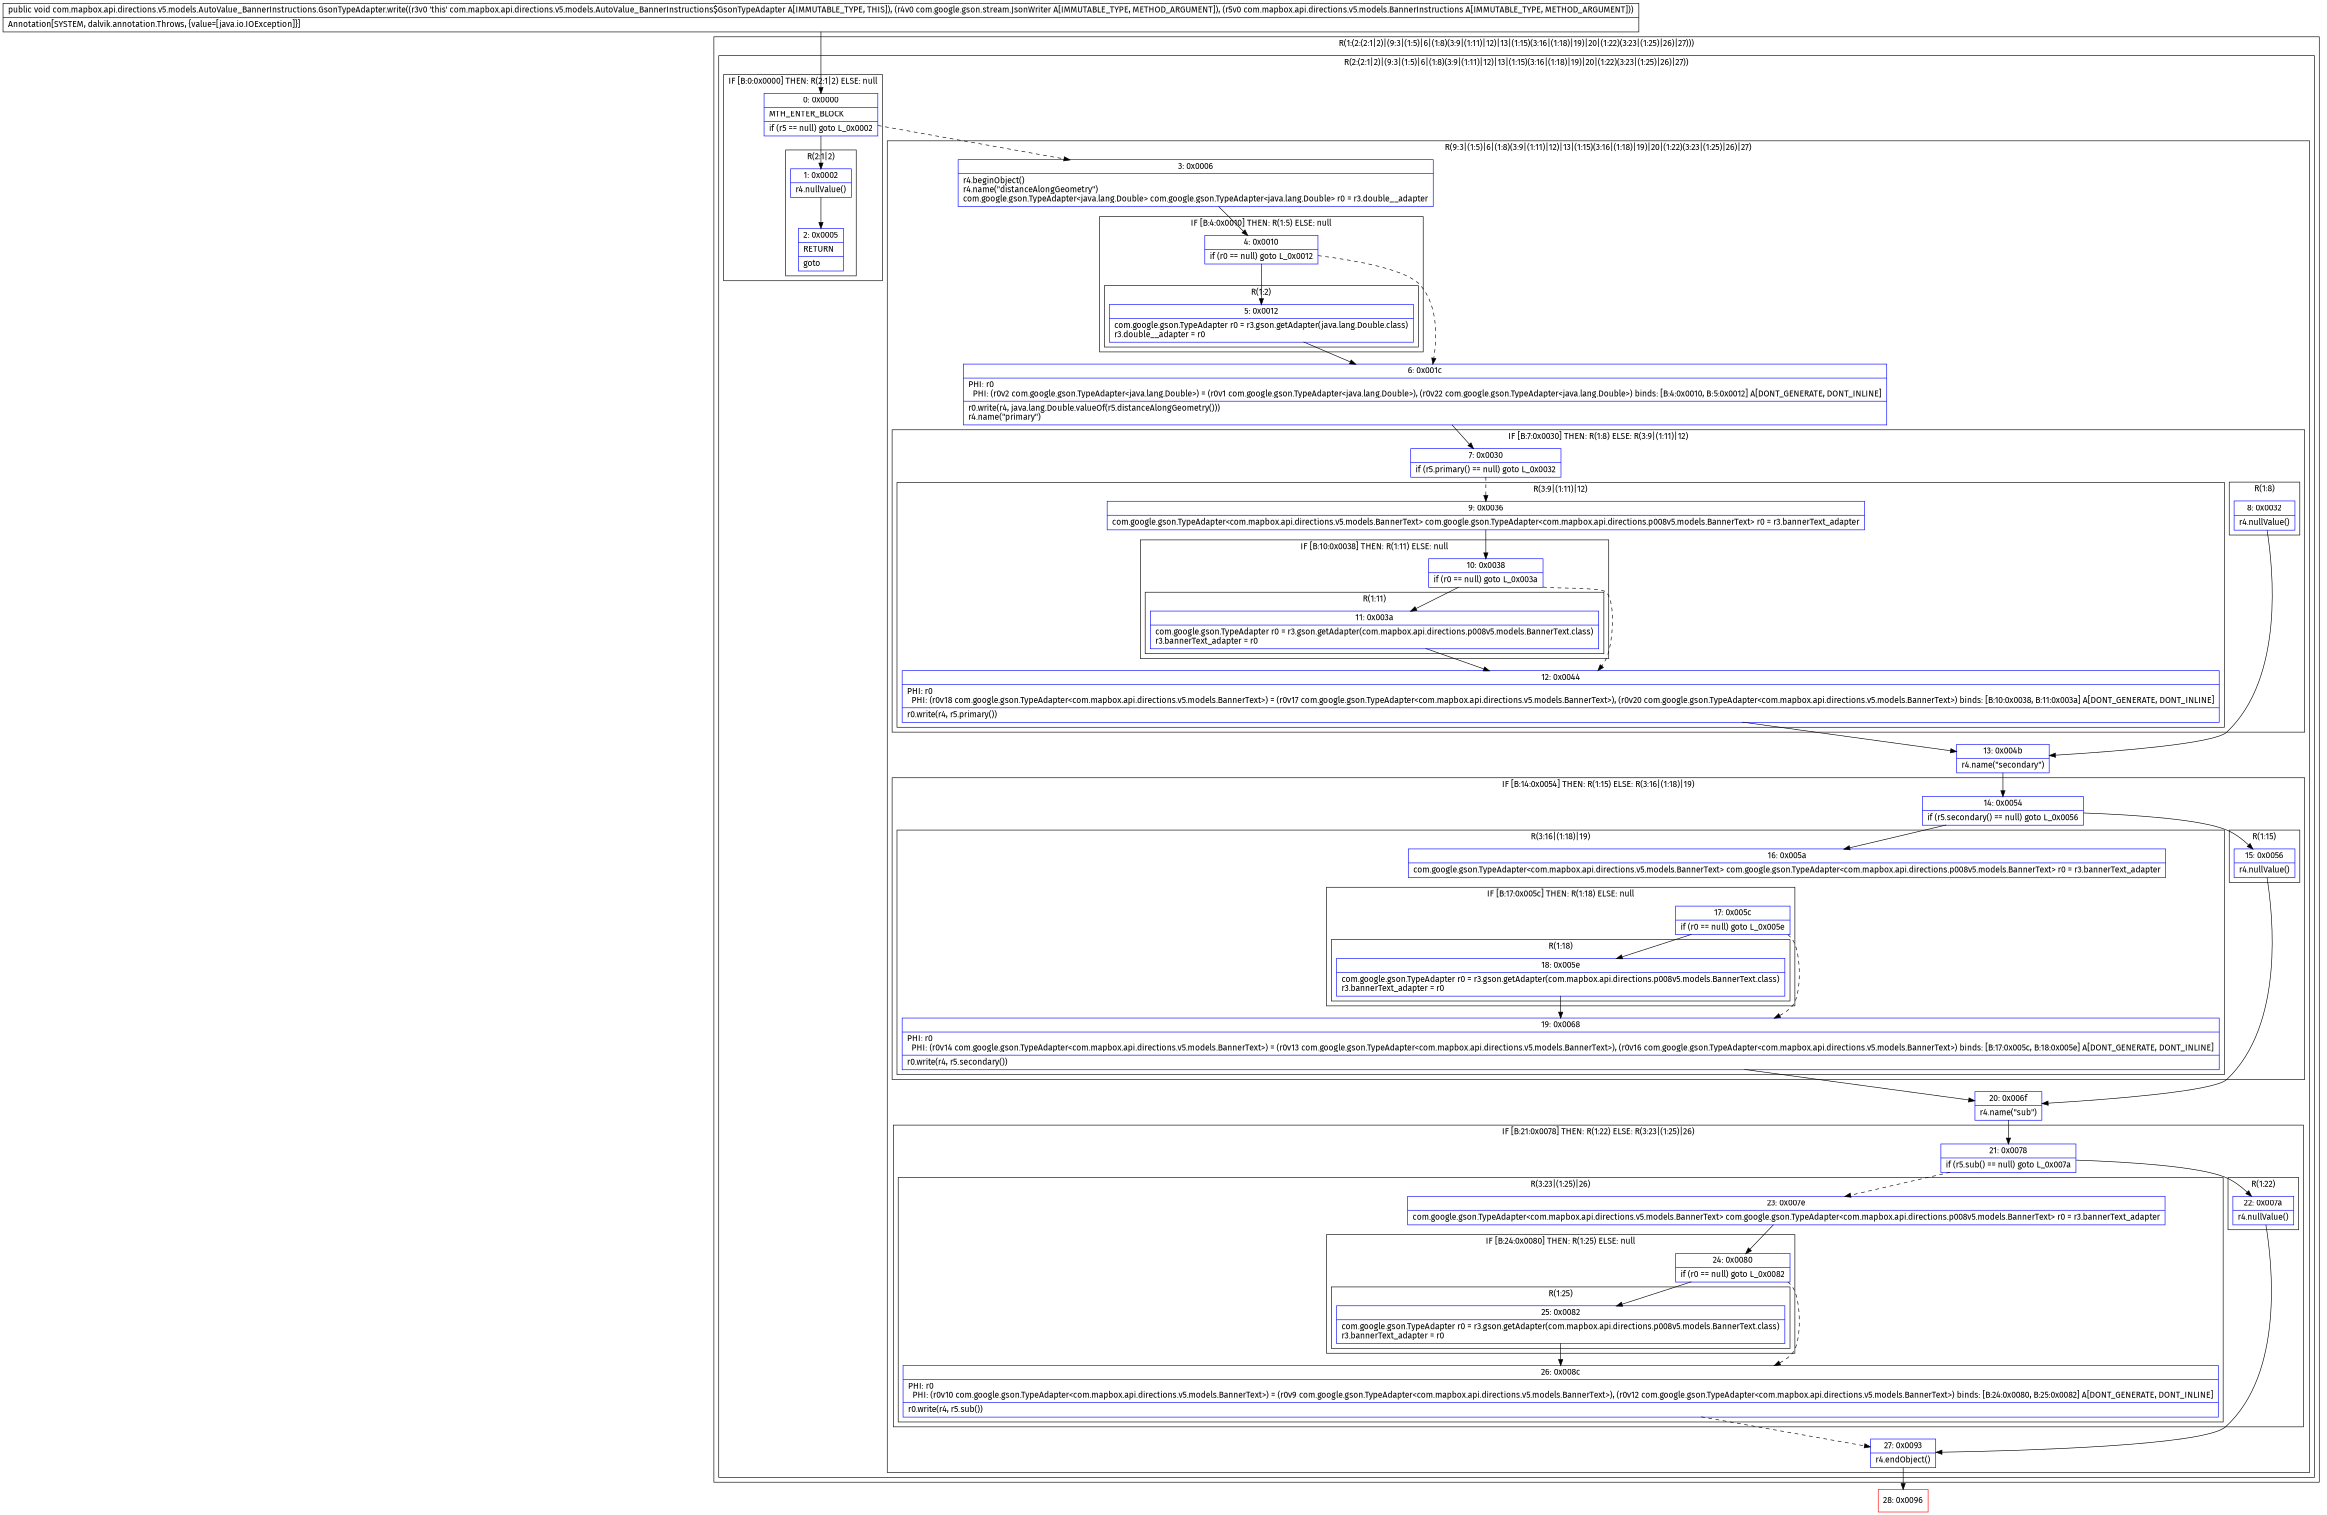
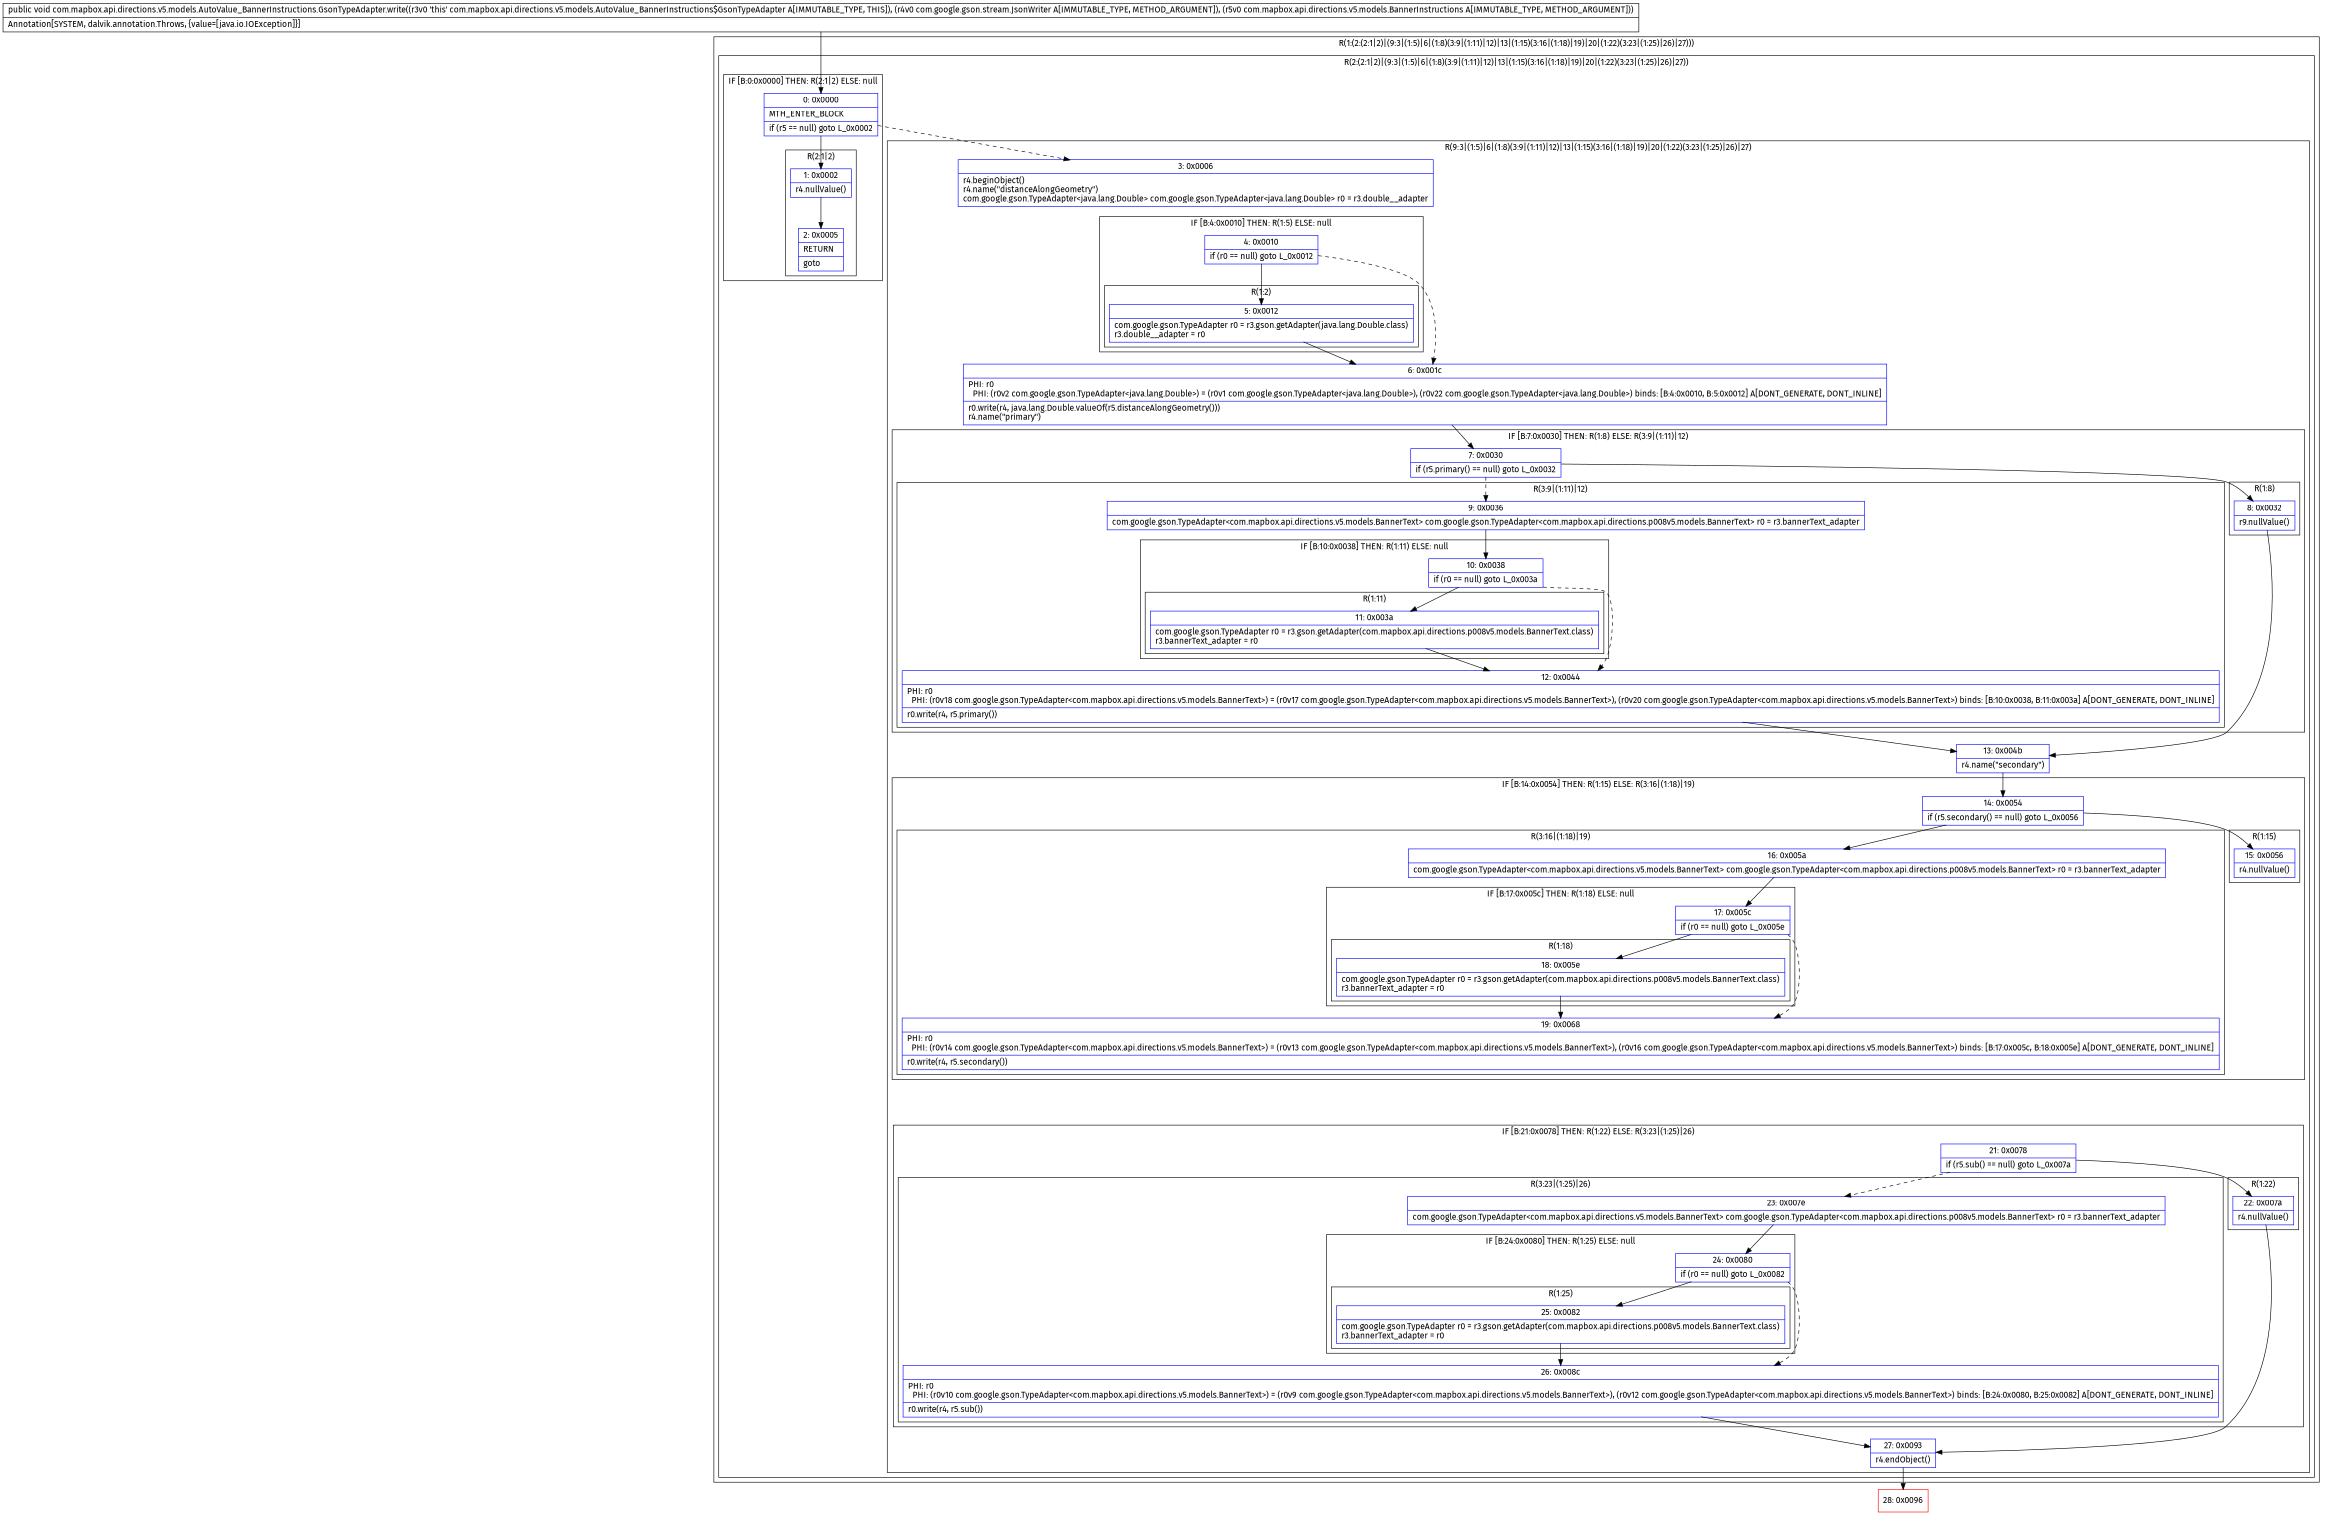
edge "3: 0x0006" -> "4: 0x0010": removed
edge "7: 0x0030" -> "8: 0x0032": added
node "8: 0x0032": text "r4.nullValue()" -> "r9.nullValue()"
edge "16: 0x005a" -> "17: 0x005c": added
node "20: 0x006f": removed
edge "26: 0x008c" -> "27: 0x0093": style dashed -> solid
